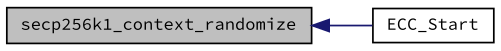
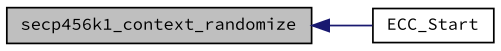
node "secp256k1_context_randomize": label "secp256k1_context_randomize" -> "secp456k1_context_randomize"
